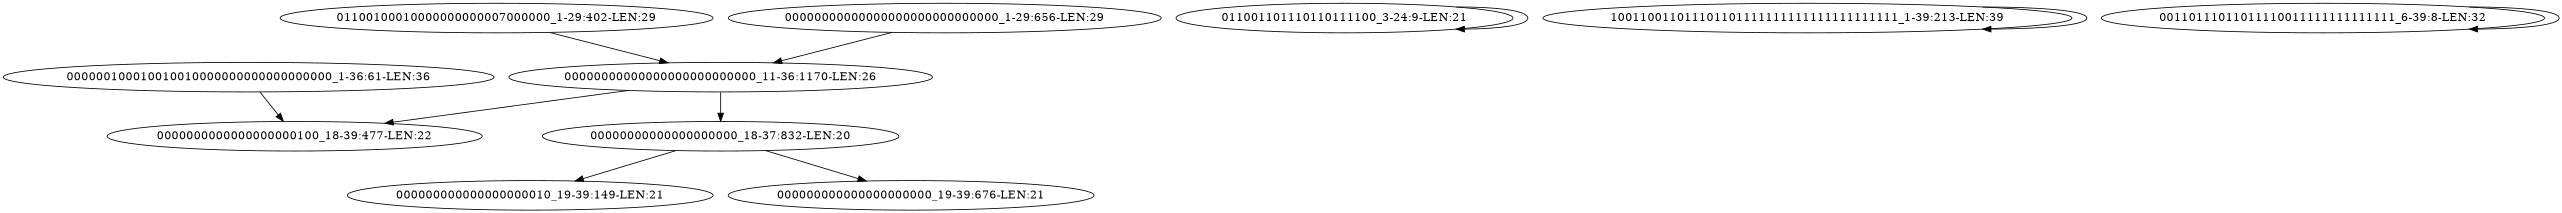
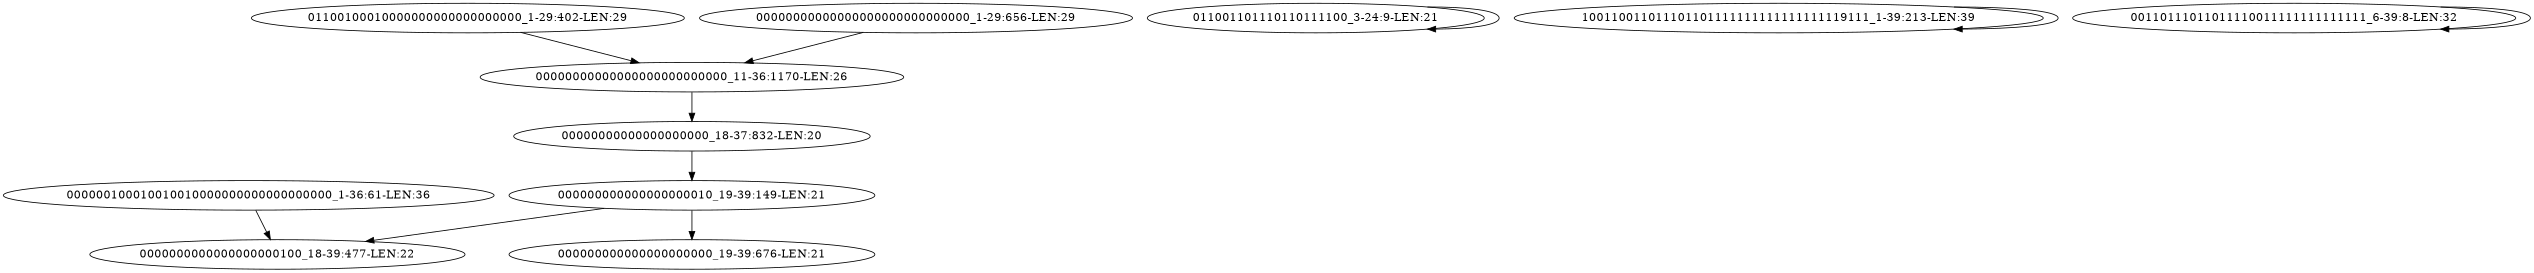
node "01100100010000000000007000000_1-29:402-LEN:29": label "01100100010000000000007000000_1-29:402-LEN:29" -> "01100100010000000000000000000_1-29:402-LEN:29"
node "100110011011101101111111111111111111111_1-39:213-LEN:39": label "100110011011101101111111111111111111111_1-39:213-LEN:39" -> "100110011011101101111111111111111119111_1-39:213-LEN:39"
edge "00000000000000000000000000_11-36:1170-LEN:26" -> "0000000000000000000100_18-39:477-LEN:22": now "000000000000000000010_19-39:149-LEN:21" -> "0000000000000000000100_18-39:477-LEN:22"
edge "00000000000000000000_18-37:832-LEN:20" -> "000000000000000000000_19-39:676-LEN:21": now "000000000000000000010_19-39:149-LEN:21" -> "000000000000000000000_19-39:676-LEN:21"
